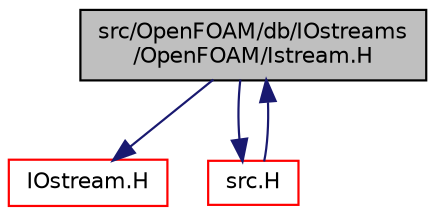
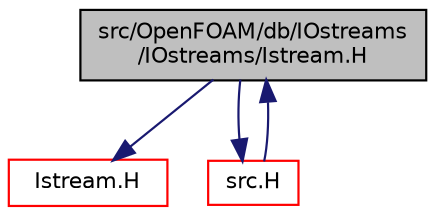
node "src/OpenFOAM/db/IOstreams /OpenFOAM/Istream.H": label "src/OpenFOAM/db/IOstreams /OpenFOAM/Istream.H" -> "src/OpenFOAM/db/IOstreams /IOstreams/Istream.H"
node "IOstream.H": label "IOstream.H" -> "Istream.H"
